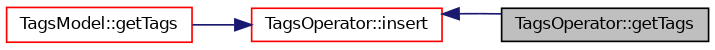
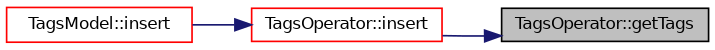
edge "TagsOperator::getTags" -> "TagsOperator::insert": reversed
node "TagsModel::getTags": label "TagsModel::getTags" -> "TagsModel::insert"
